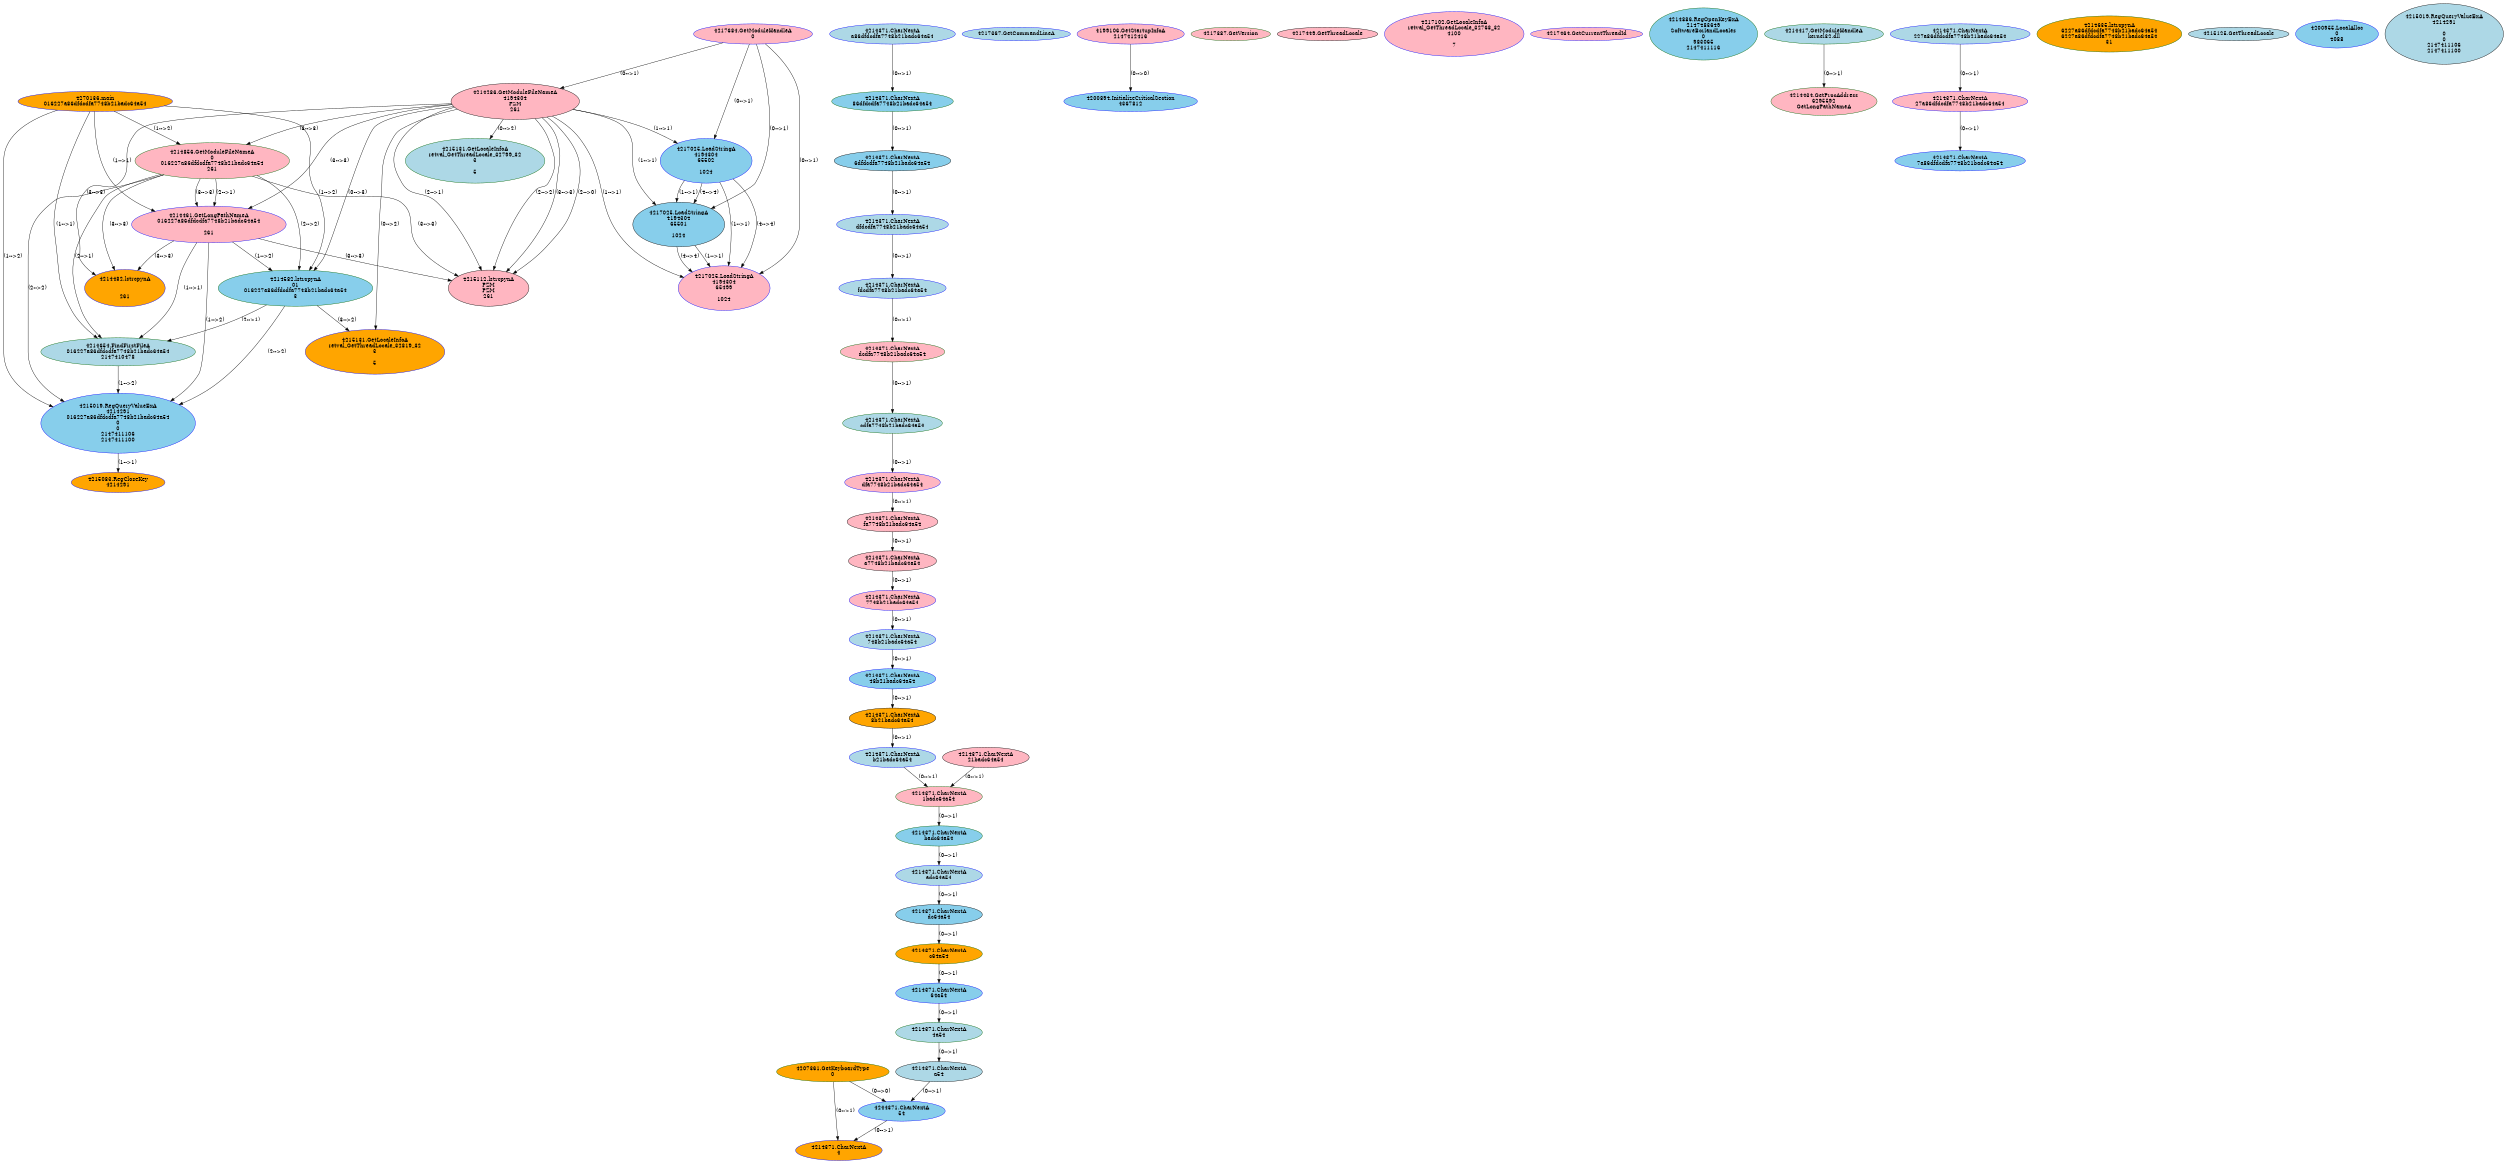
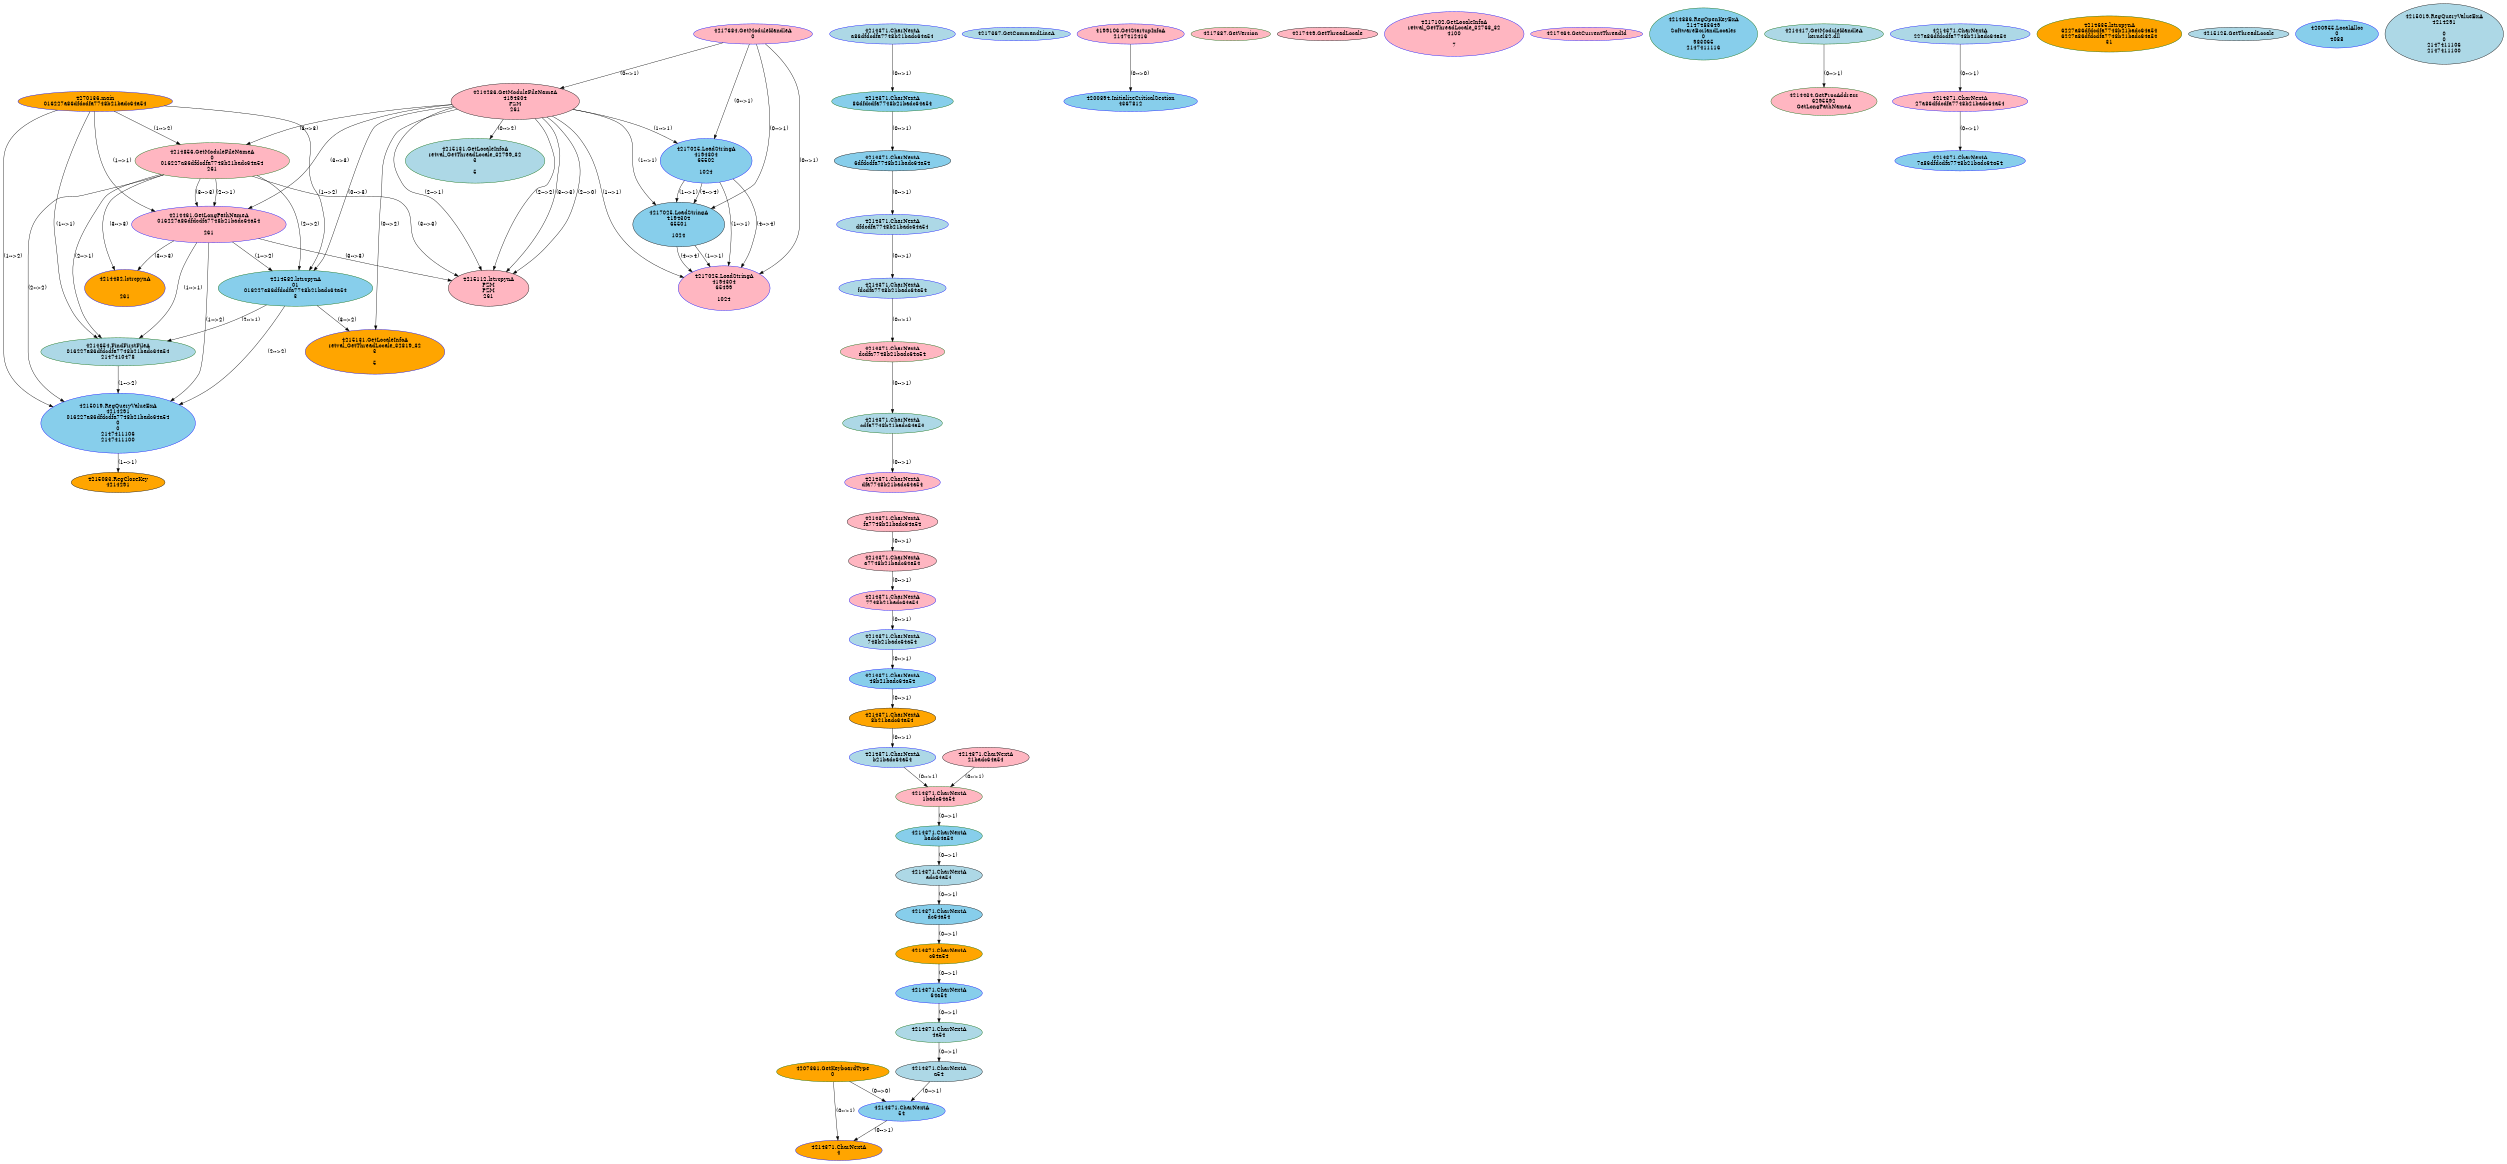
edge "4214286.GetModuleFileNameA 4194304 PZM 261" -> "4214482.lstrcpynA 261": removed, label "(3-->3)"
node "4215083.RegCloseKey 4214291": color blue -> black
edge "4214371.CharNextA dfa7748b21badc64a54" -> "4214371.CharNextA fa7748b21badc64a54": removed, label "(0-->1)"
node "4214371.CharNextA adc64a54": color blue -> black
node "4244371.CharNextA 54": label "4244371.CharNextA 54" -> "4214371.CharNextA 54"
